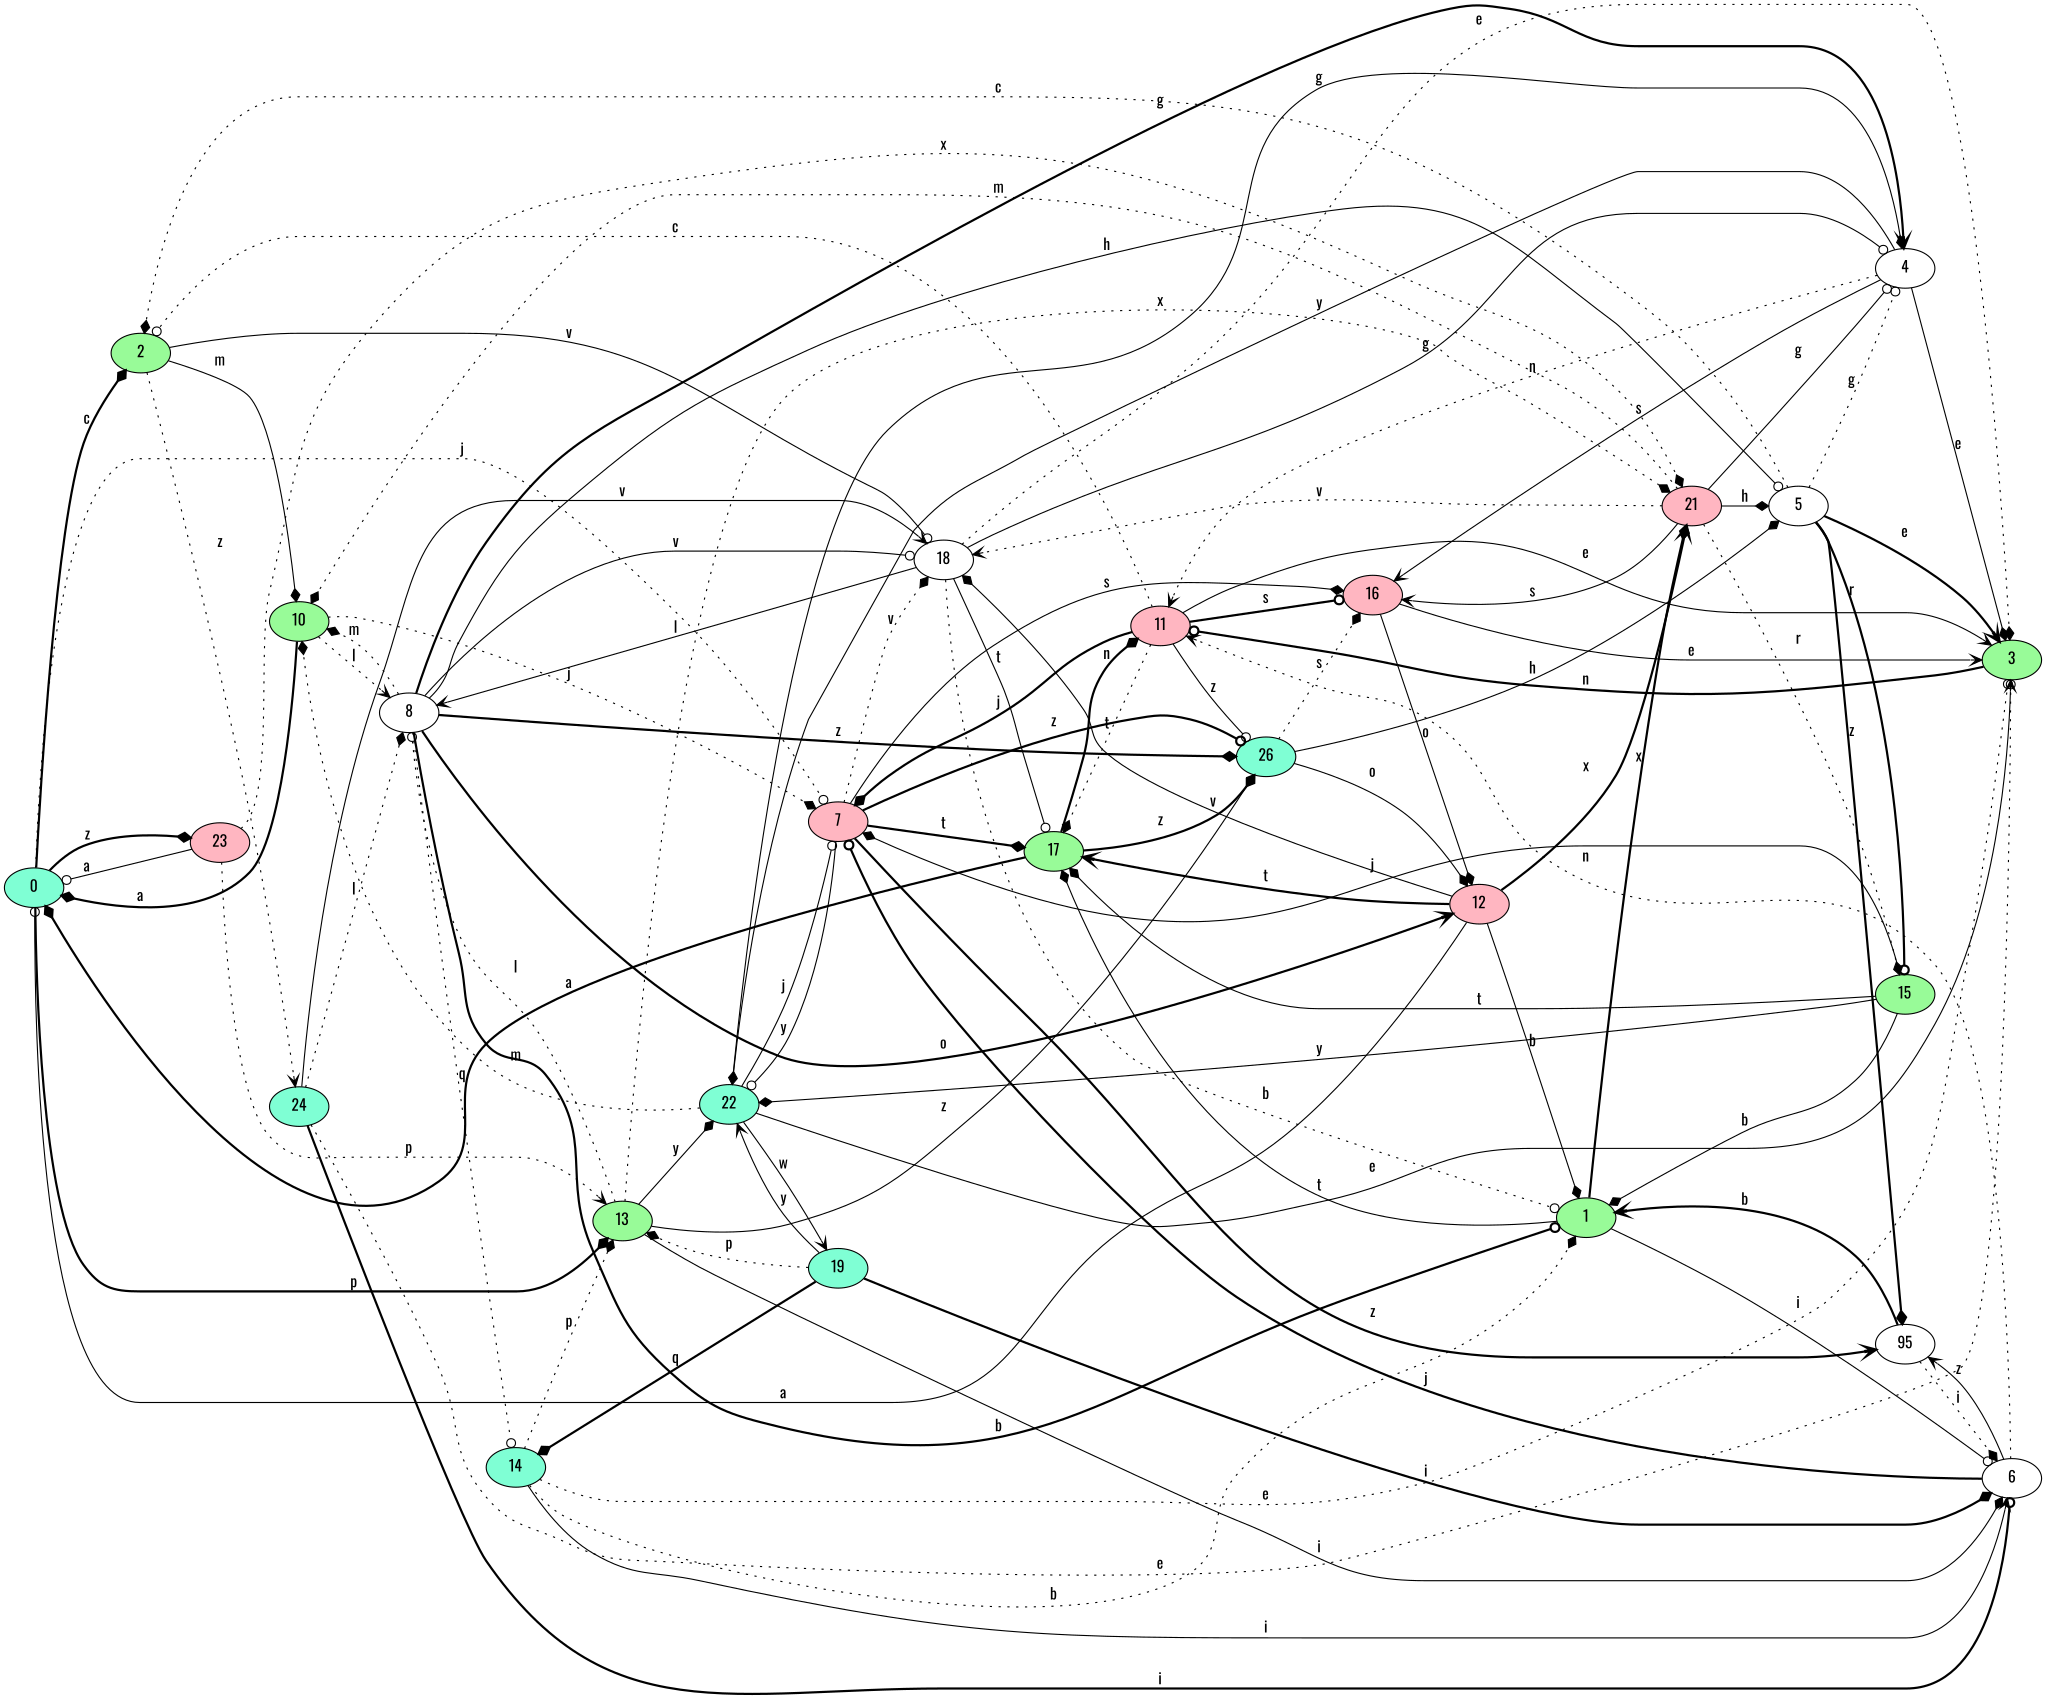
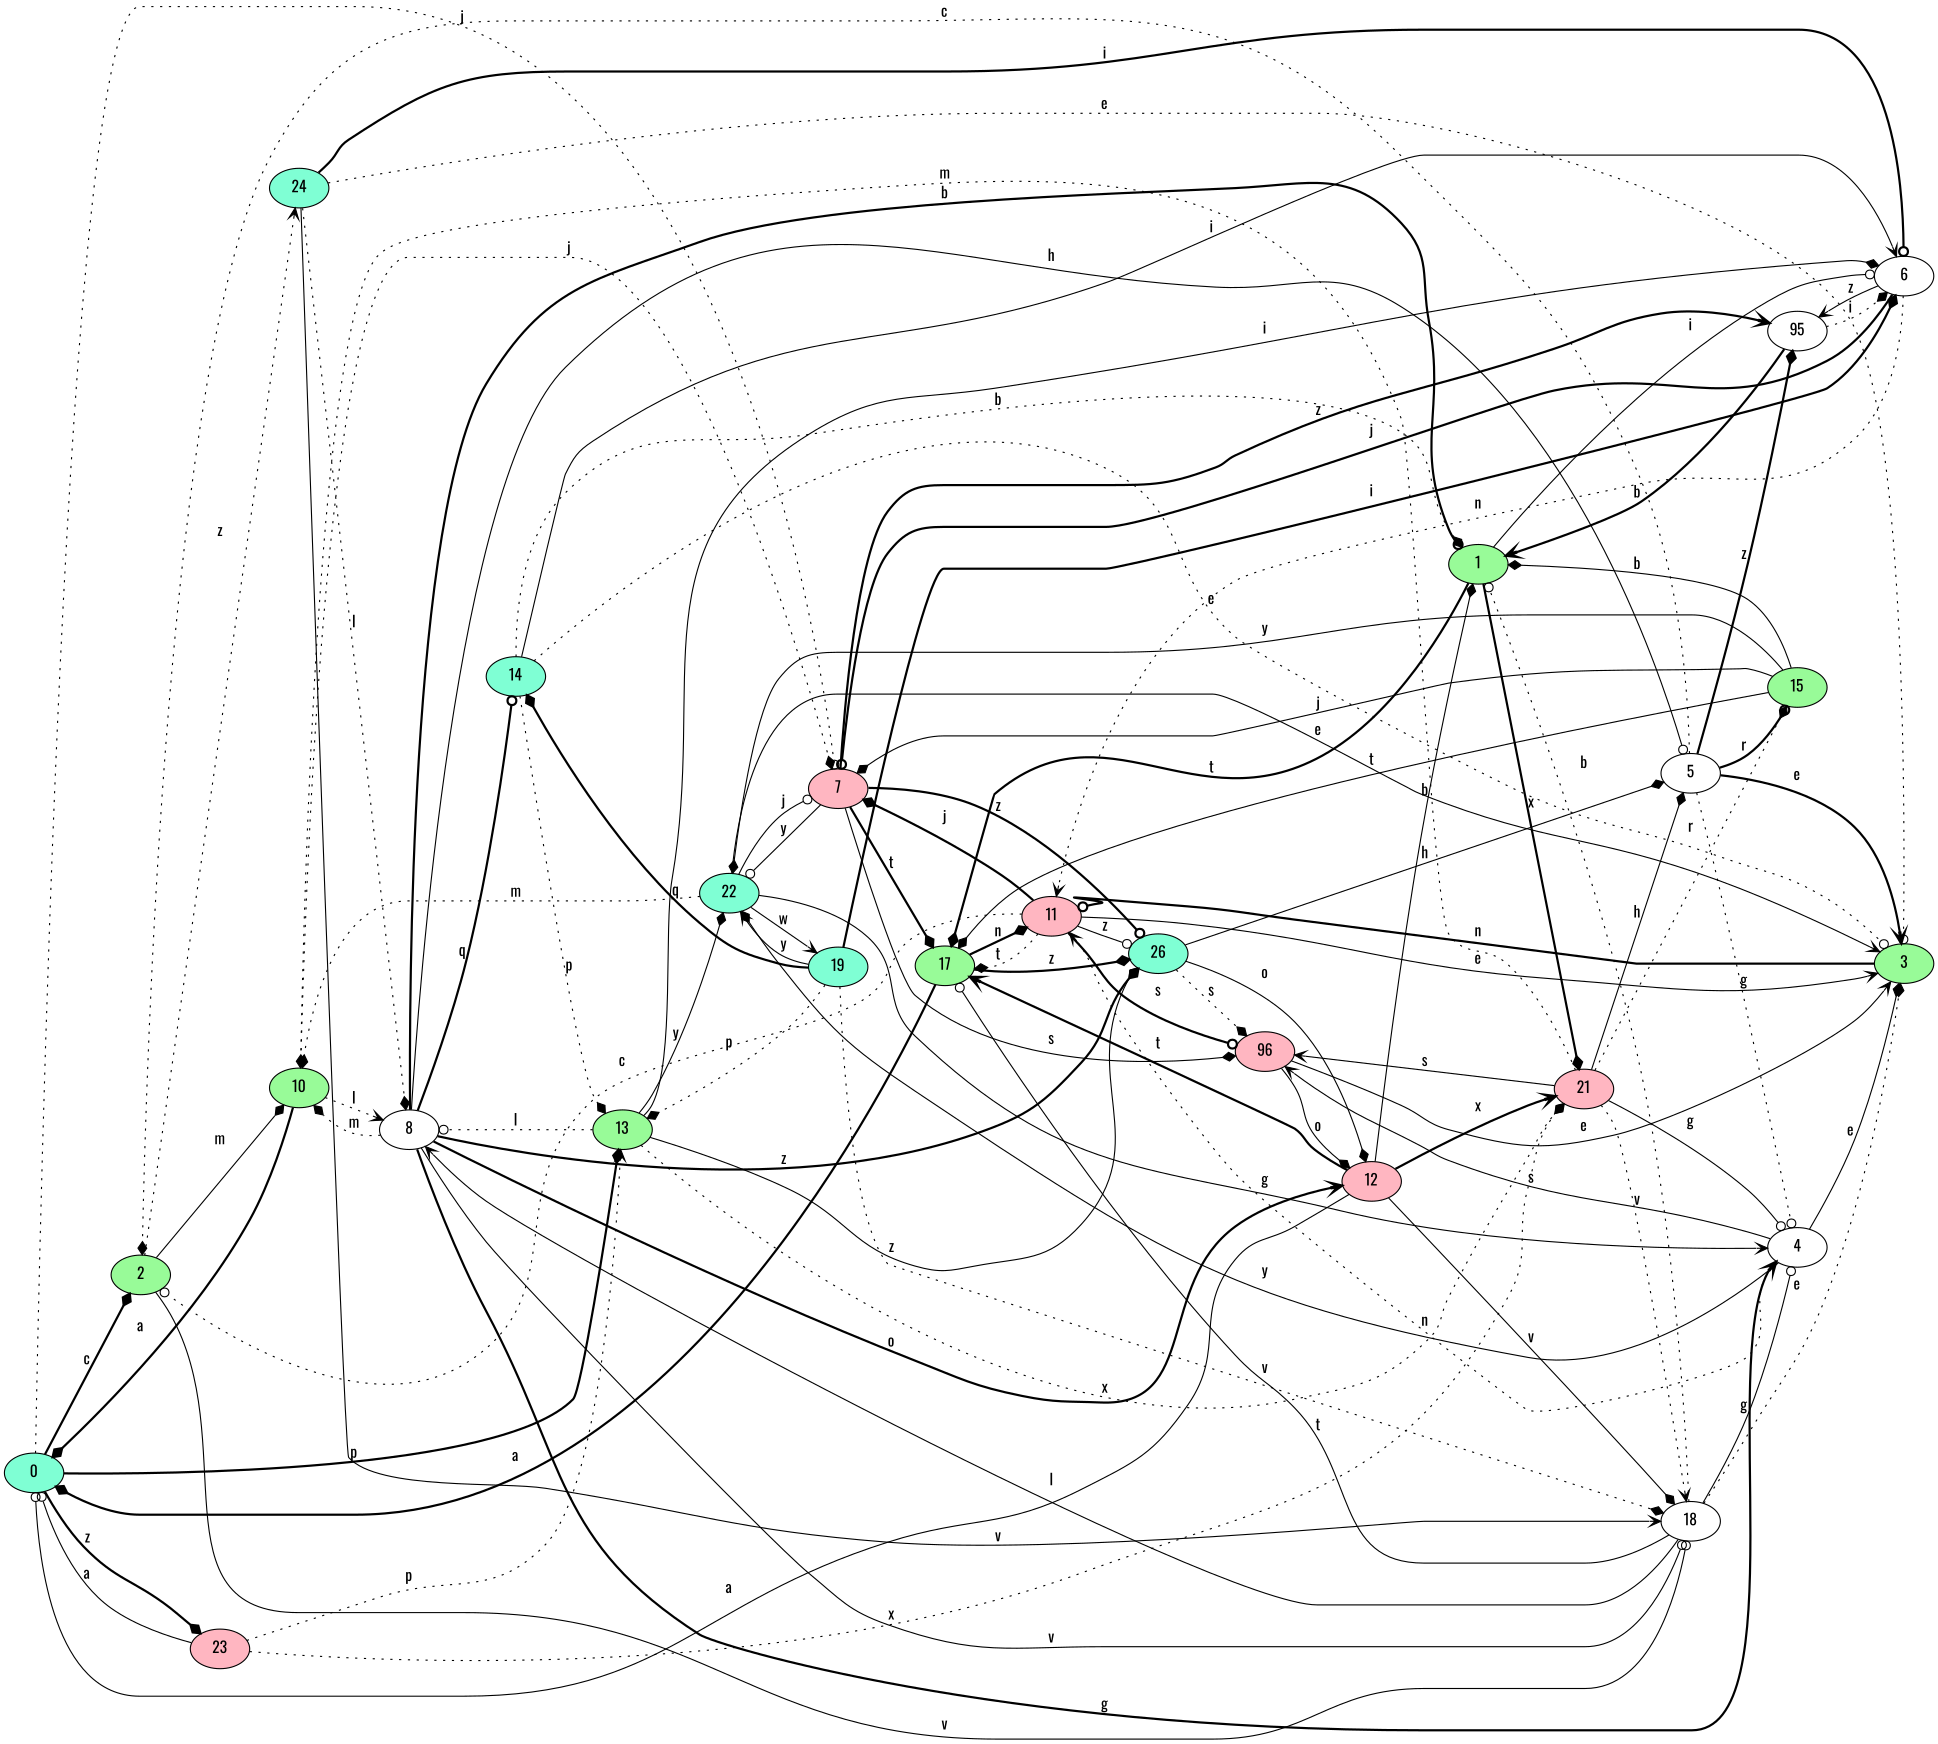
edge "22" -> "4": arrowhead diamond -> vee
node "16": label "16" -> "96"
edge "7" -> "18": now "19" -> "18"
edge "8" -> "14": style dotted -> bold
edge "1" -> "17": style solid -> bold
